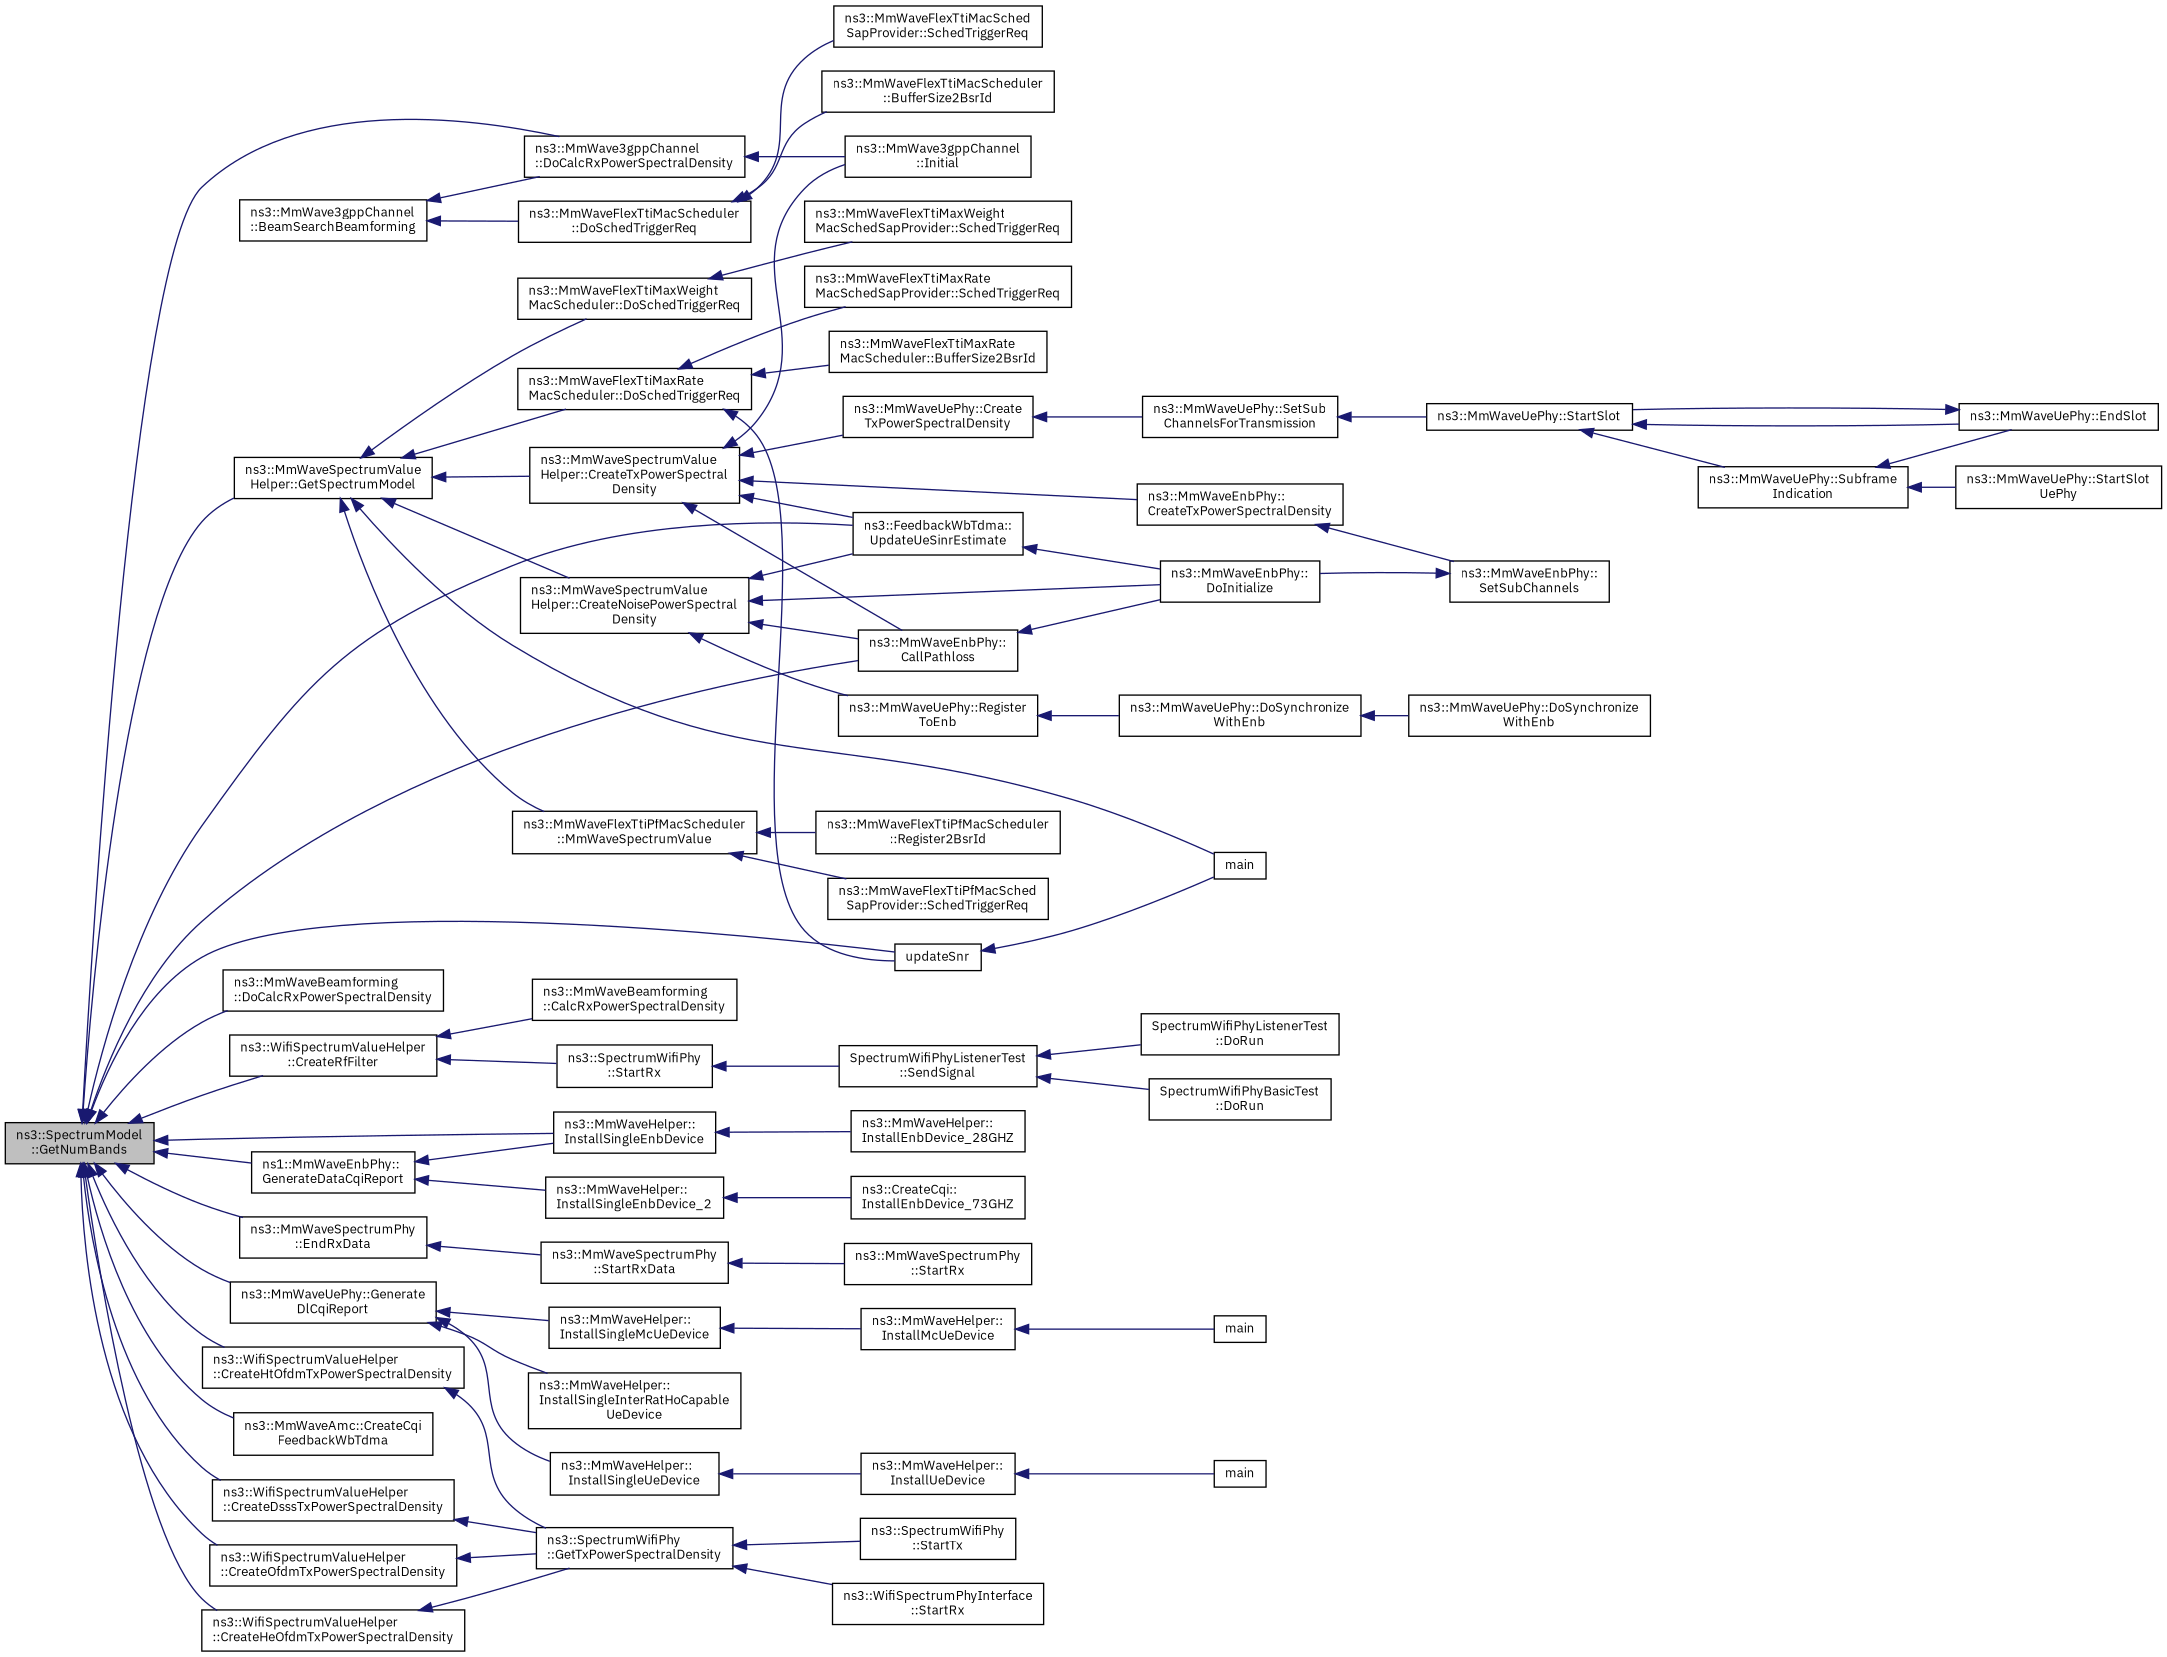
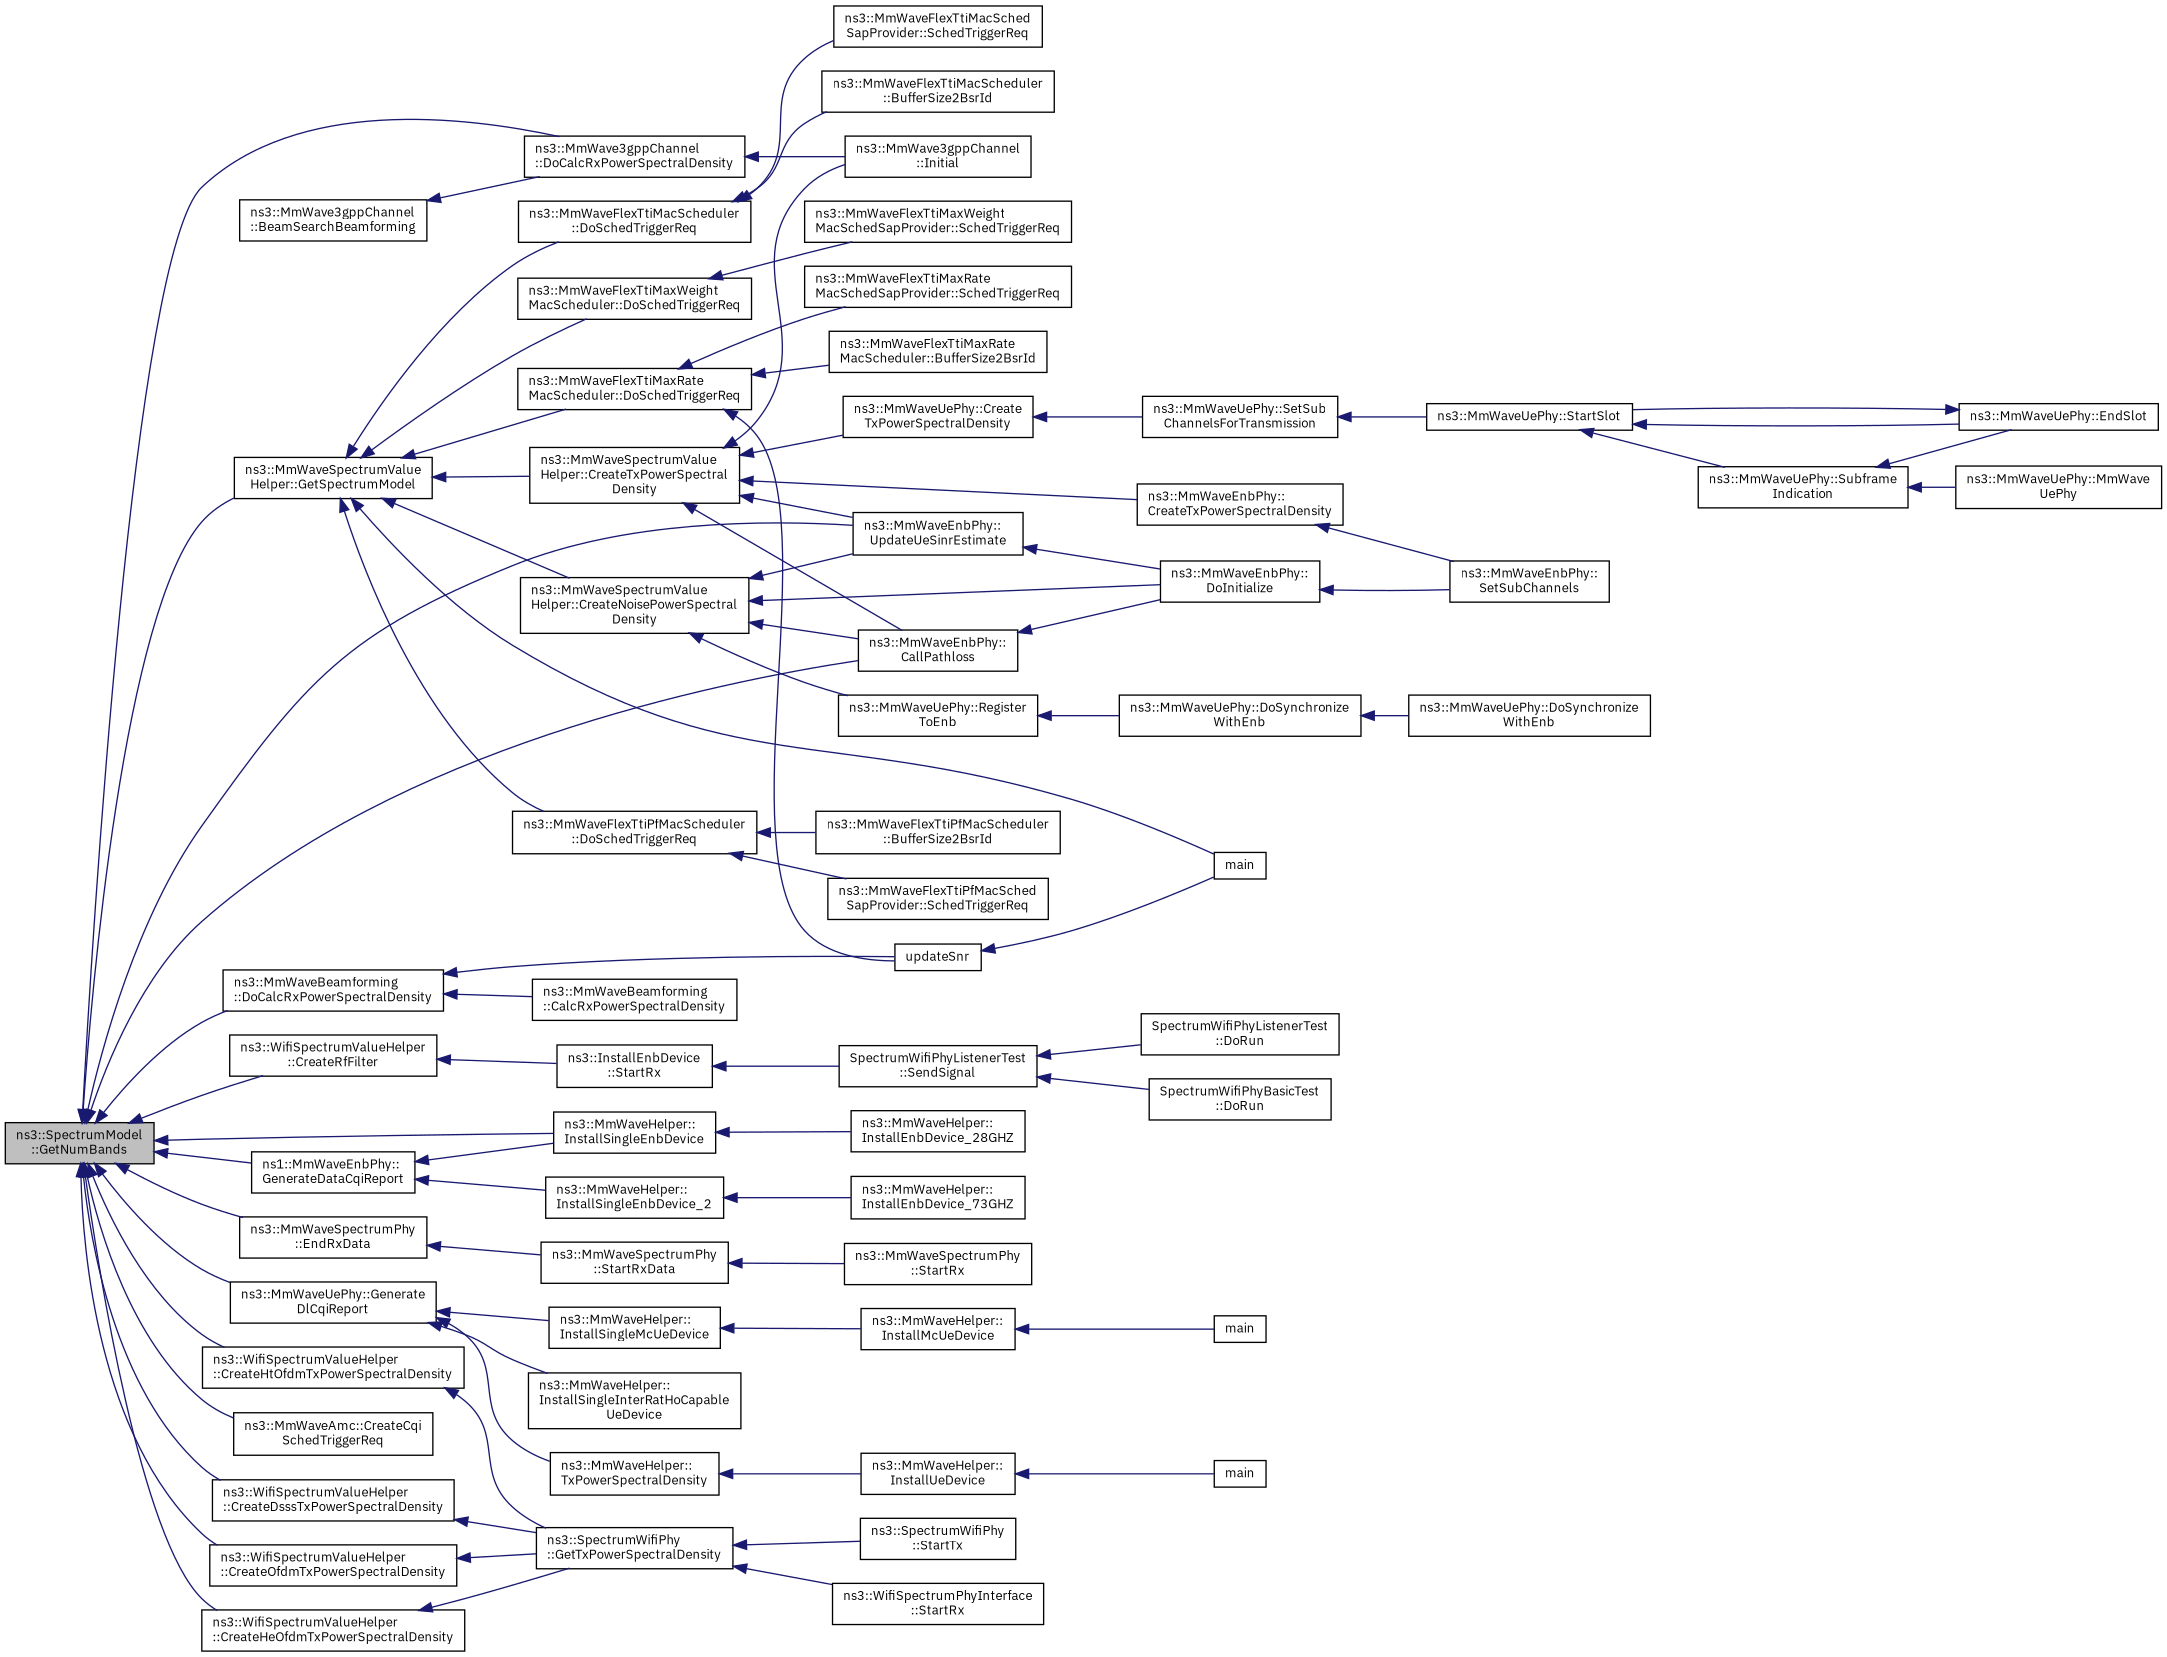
edge "ns3::MmWaveFlexTtiMacScheduler ::DoSchedTriggerReq" -> "ns3::MmWave3gppChannel ::BeamSearchBeamforming": now "ns3::MmWaveFlexTtiMacScheduler ::DoSchedTriggerReq" -> "ns3::MmWaveSpectrumValue Helper::GetSpectrumModel"
node "ns3::MmWaveUePhy::StartSlot UePhy": label "ns3::MmWaveUePhy::StartSlot UePhy" -> "ns3::MmWaveUePhy::MmWave UePhy"
node "ns3::FeedbackWbTdma:: UpdateUeSinrEstimate": label "ns3::FeedbackWbTdma:: UpdateUeSinrEstimate" -> "ns3::MmWaveEnbPhy:: UpdateUeSinrEstimate"
edge "ns3::MmWaveEnbPhy:: DoInitialize" -> "ns3::MmWaveEnbPhy:: SetSubChannels": reversed
node "ns3::MmWaveFlexTtiPfMacScheduler ::MmWaveSpectrumValue": label "ns3::MmWaveFlexTtiPfMacScheduler ::MmWaveSpectrumValue" -> "ns3::MmWaveFlexTtiPfMacScheduler ::DoSchedTriggerReq"
node "ns3::MmWaveFlexTtiPfMacScheduler ::Register2BsrId": label "ns3::MmWaveFlexTtiPfMacScheduler ::Register2BsrId" -> "ns3::MmWaveFlexTtiPfMacScheduler ::BufferSize2BsrId"
edge "updateSnr" -> "ns3::SpectrumModel ::GetNumBands": now "updateSnr" -> "ns3::MmWaveBeamforming ::DoCalcRxPowerSpectralDensity"
edge "ns3::MmWaveBeamforming ::CalcRxPowerSpectralDensity" -> "ns3::WifiSpectrumValueHelper ::CreateRfFilter": now "ns3::MmWaveBeamforming ::CalcRxPowerSpectralDensity" -> "ns3::MmWaveBeamforming ::DoCalcRxPowerSpectralDensity"
node "ns3::SpectrumWifiPhy ::StartRx": label "ns3::SpectrumWifiPhy ::StartRx" -> "ns3::InstallEnbDevice ::StartRx"
node "ns3::CreateCqi:: InstallEnbDevice_73GHZ": label "ns3::CreateCqi:: InstallEnbDevice_73GHZ" -> "ns3::MmWaveHelper:: InstallEnbDevice_73GHZ"
node "ns3::MmWaveAmc::CreateCqi FeedbackWbTdma": label "ns3::MmWaveAmc::CreateCqi FeedbackWbTdma" -> "ns3::MmWaveAmc::CreateCqi SchedTriggerReq"
node "ns3::MmWaveHelper:: InstallSingleUeDevice": label "ns3::MmWaveHelper:: InstallSingleUeDevice" -> "ns3::MmWaveHelper:: TxPowerSpectralDensity"
